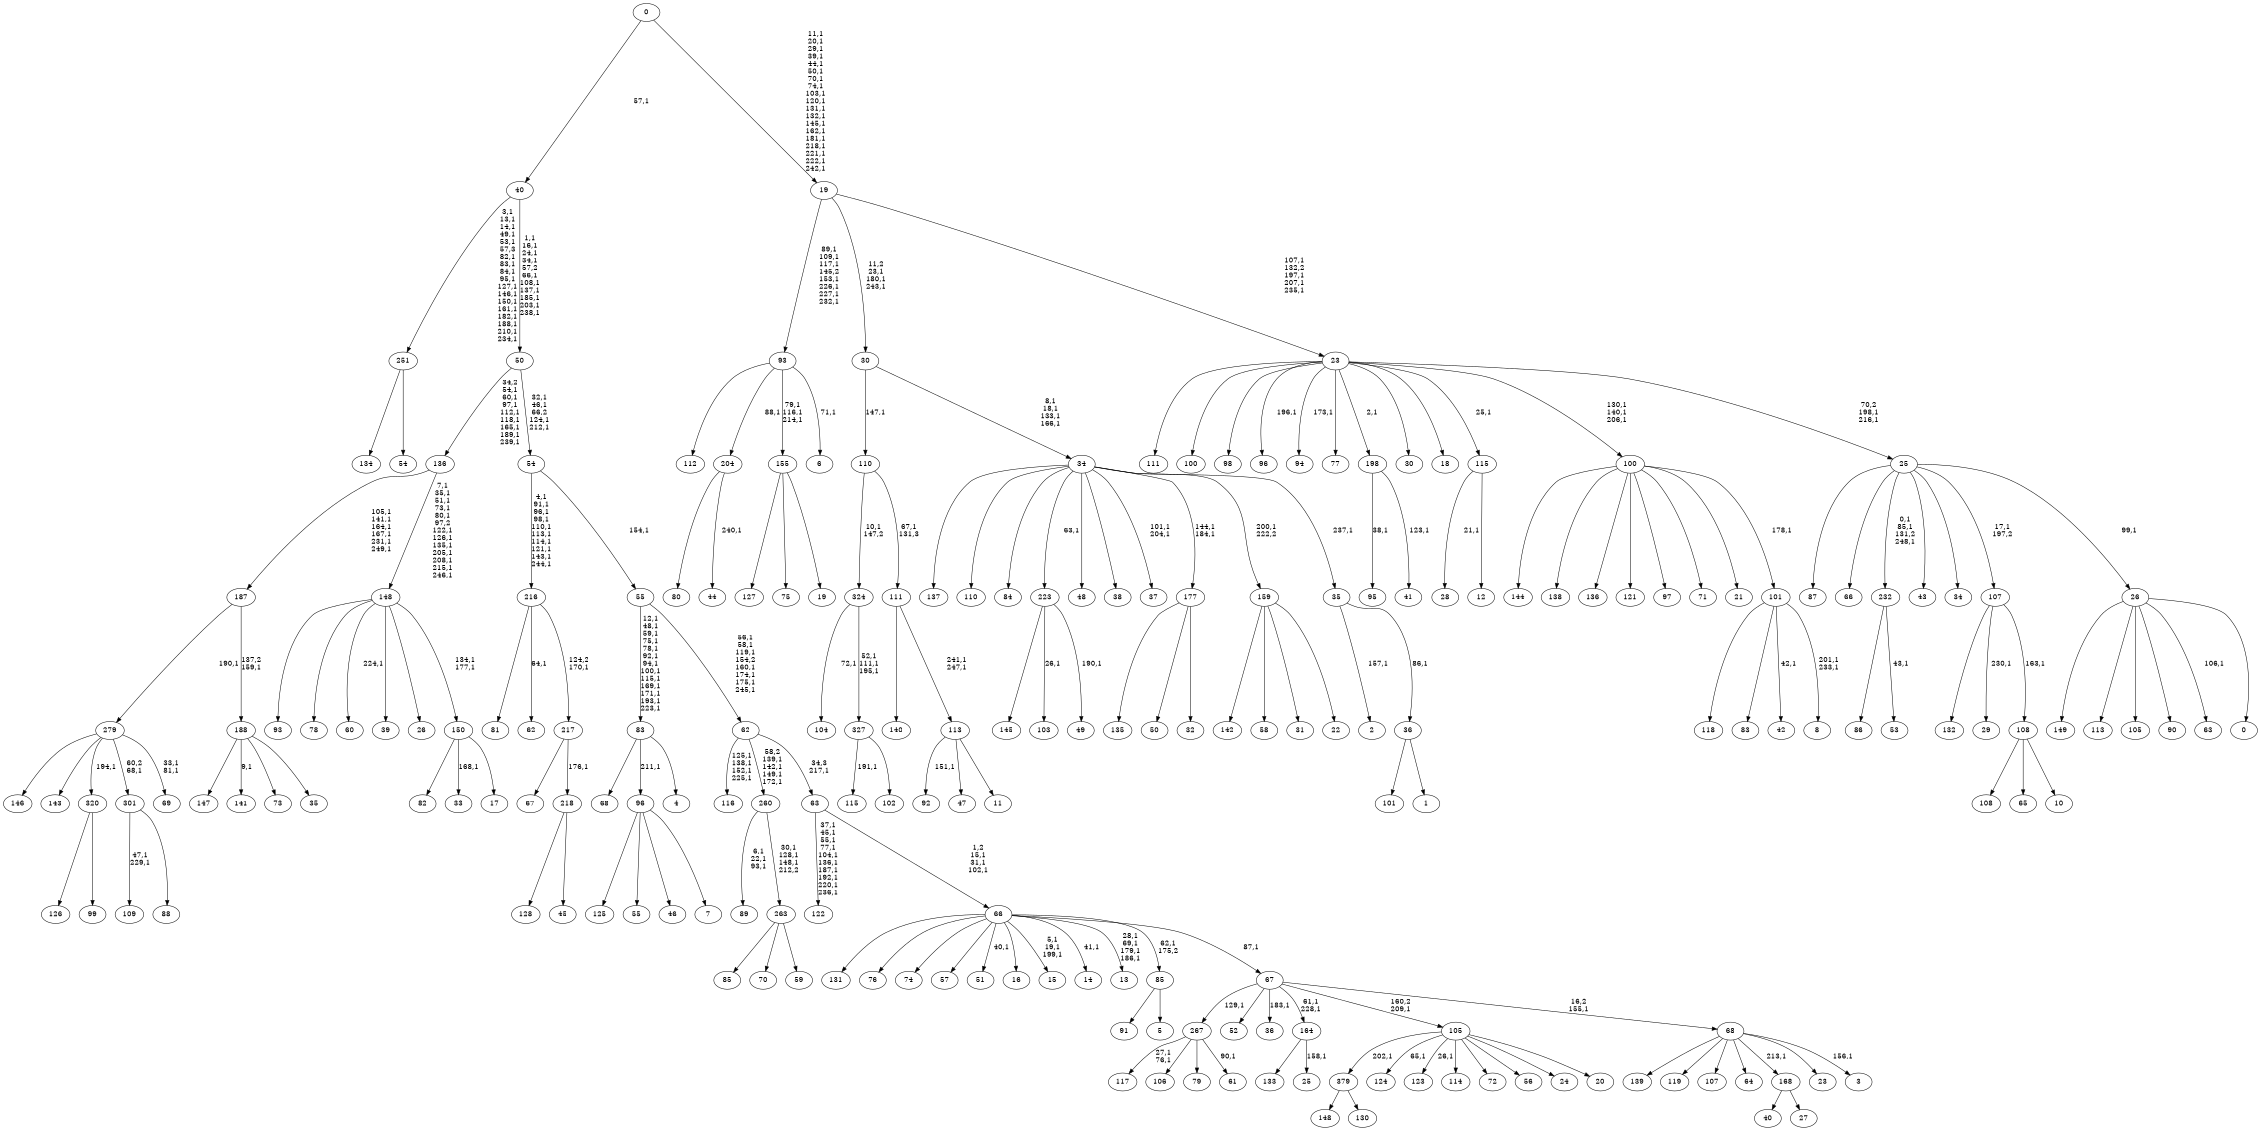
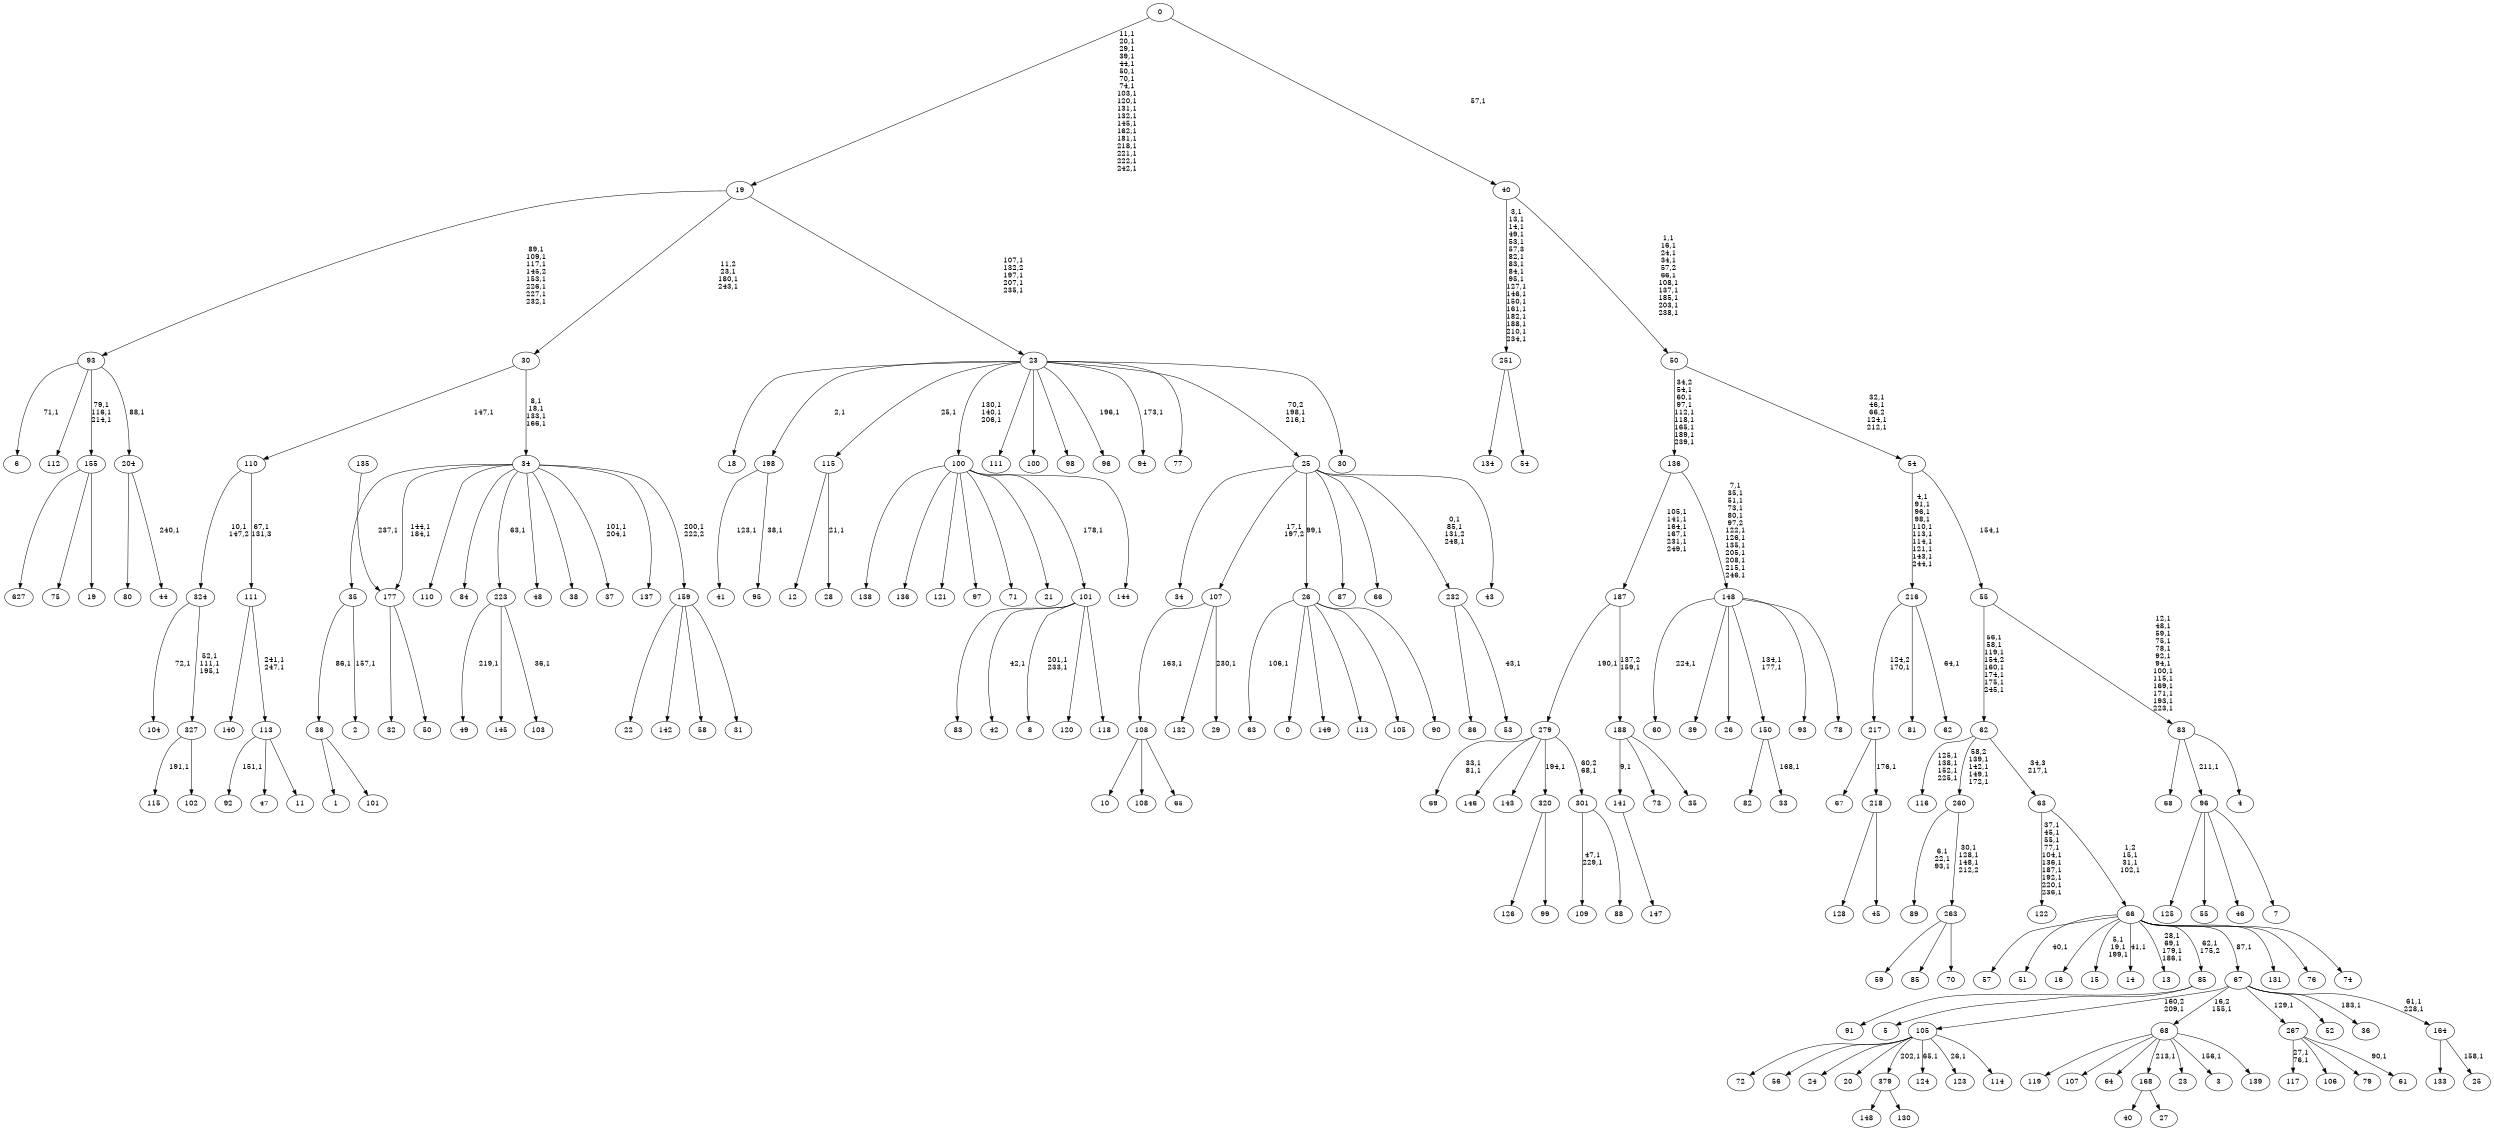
node "127": label "127" -> "627"
edge "177" -> "135": reversed
edge "223" -> "103": label "26,1" -> "36,1"
edge "223" -> "49": label "190,1" -> "219,1"
node "120": added
edge "188" -> "147": now "141" -> "147"
node "17": removed
